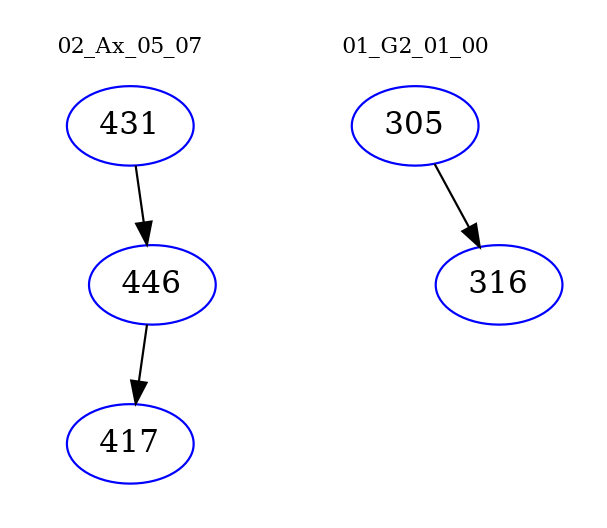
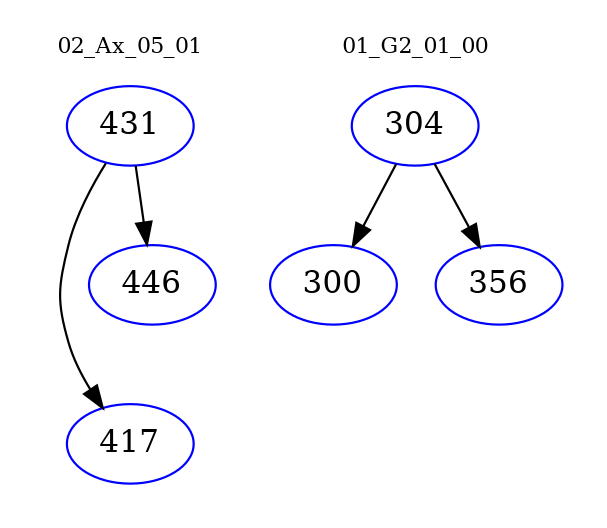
cluster "02_Ax_05_07": label "02_Ax_05_07" -> "02_Ax_05_01"
node "305": label "305" -> "304"
node "300": added
node "316": label "316" -> "356"
edge "446" -> "417": now "431" -> "417"
